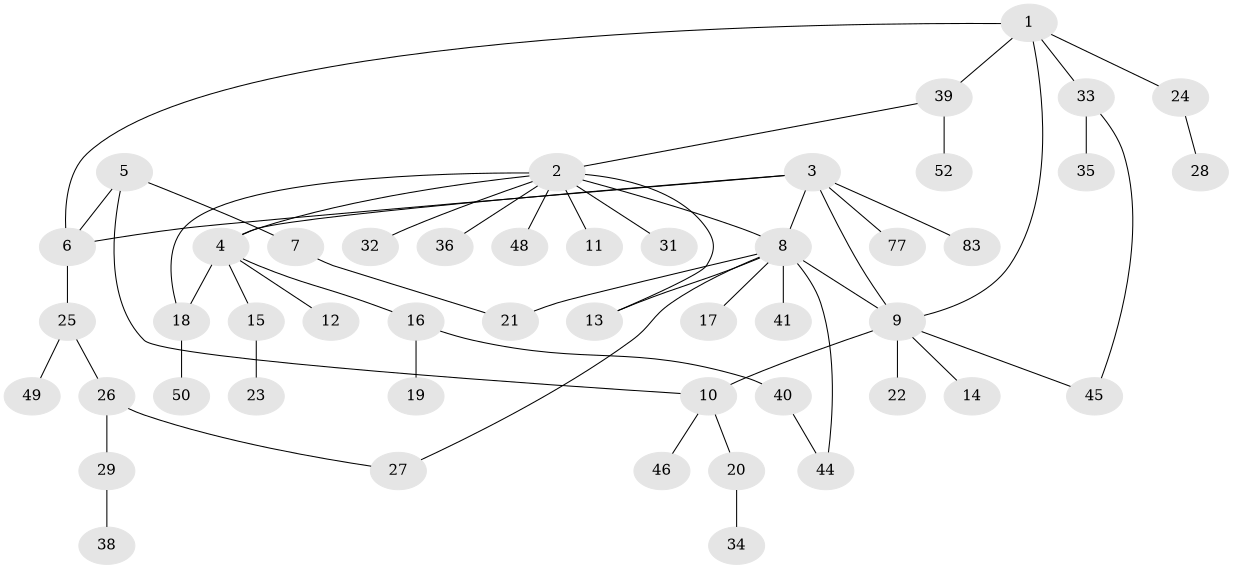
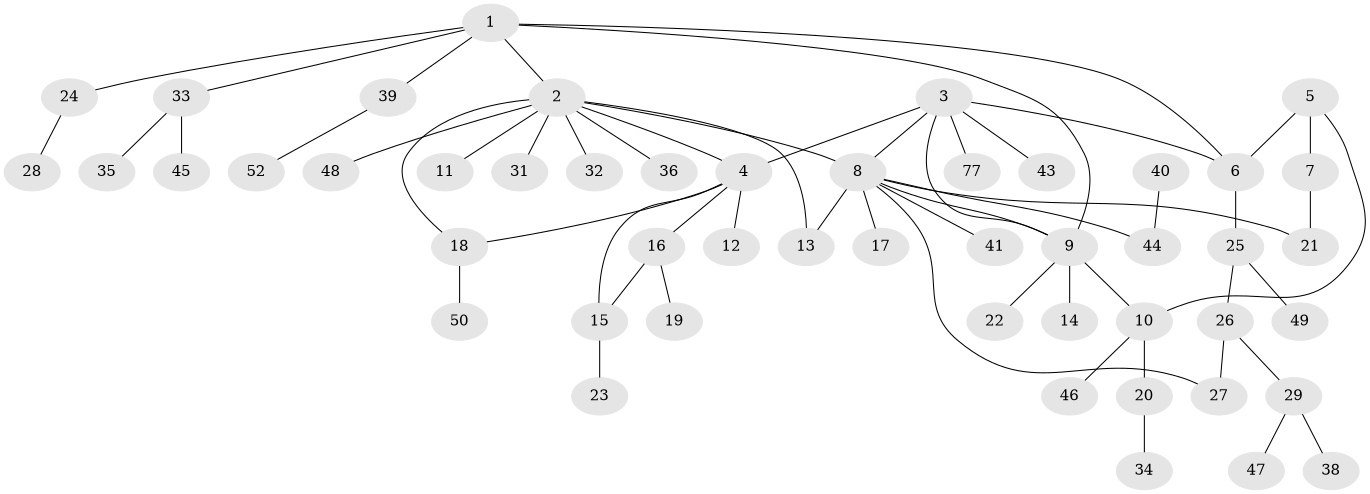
edge "39" -- "2": now "1" -- "2"
node "83": label "83" -> "43"
edge "16" -- "40": now "16" -- "15"
edge "9" -- "45": removed
node "47": added
